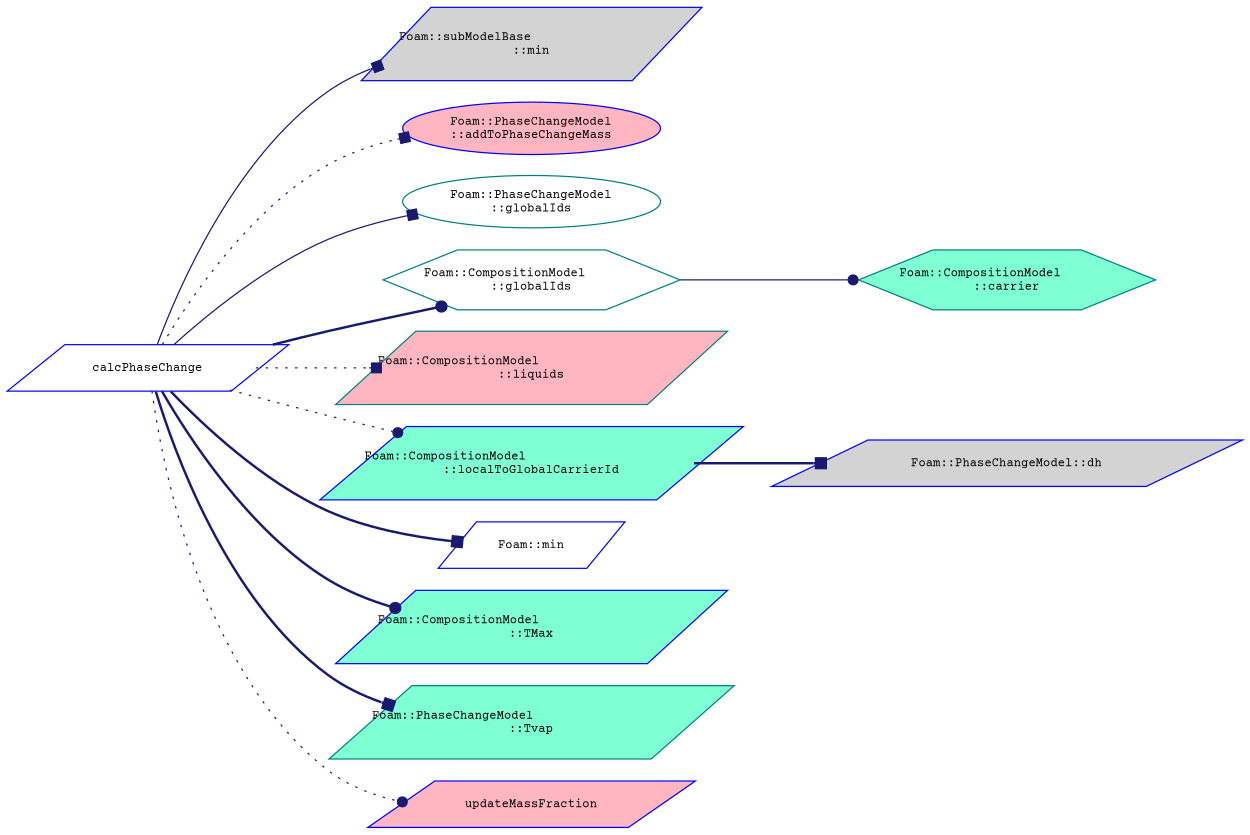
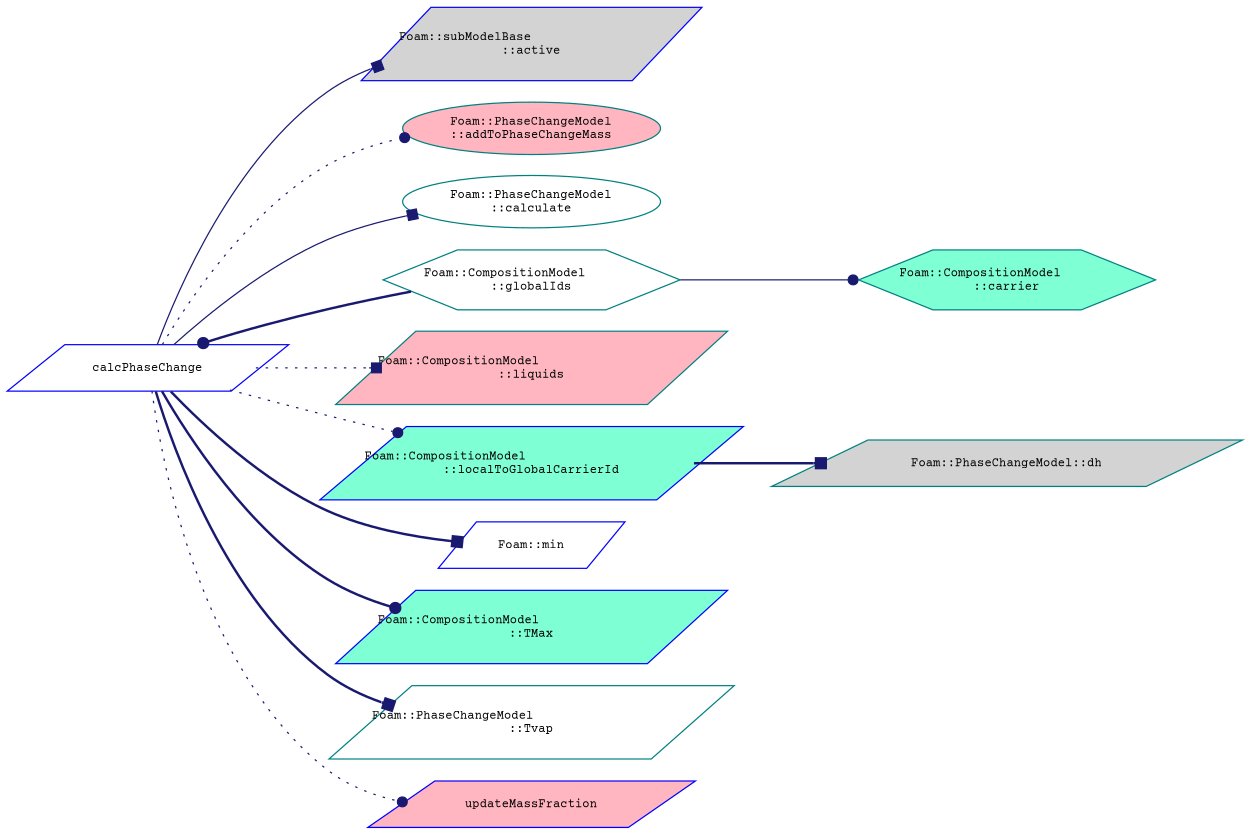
node "Foam::subModelBase ::min": label "Foam::subModelBase ::min" -> "Foam::subModelBase ::active"
node "Foam::PhaseChangeModel ::addToPhaseChangeMass": color blue -> teal
node "Foam::PhaseChangeModel ::globalIds": label "Foam::PhaseChangeModel ::globalIds" -> "Foam::PhaseChangeModel ::calculate"
edge "calcPhaseChange" -> "Foam::PhaseChangeModel ::addToPhaseChangeMass": arrowhead box -> dot
edge "calcPhaseChange" -> "Foam::CompositionModel ::globalIds": reversed
node "Foam::PhaseChangeModel::dh": color blue -> teal
node "Foam::PhaseChangeModel ::Tvap": fillcolor aquamarine -> white
